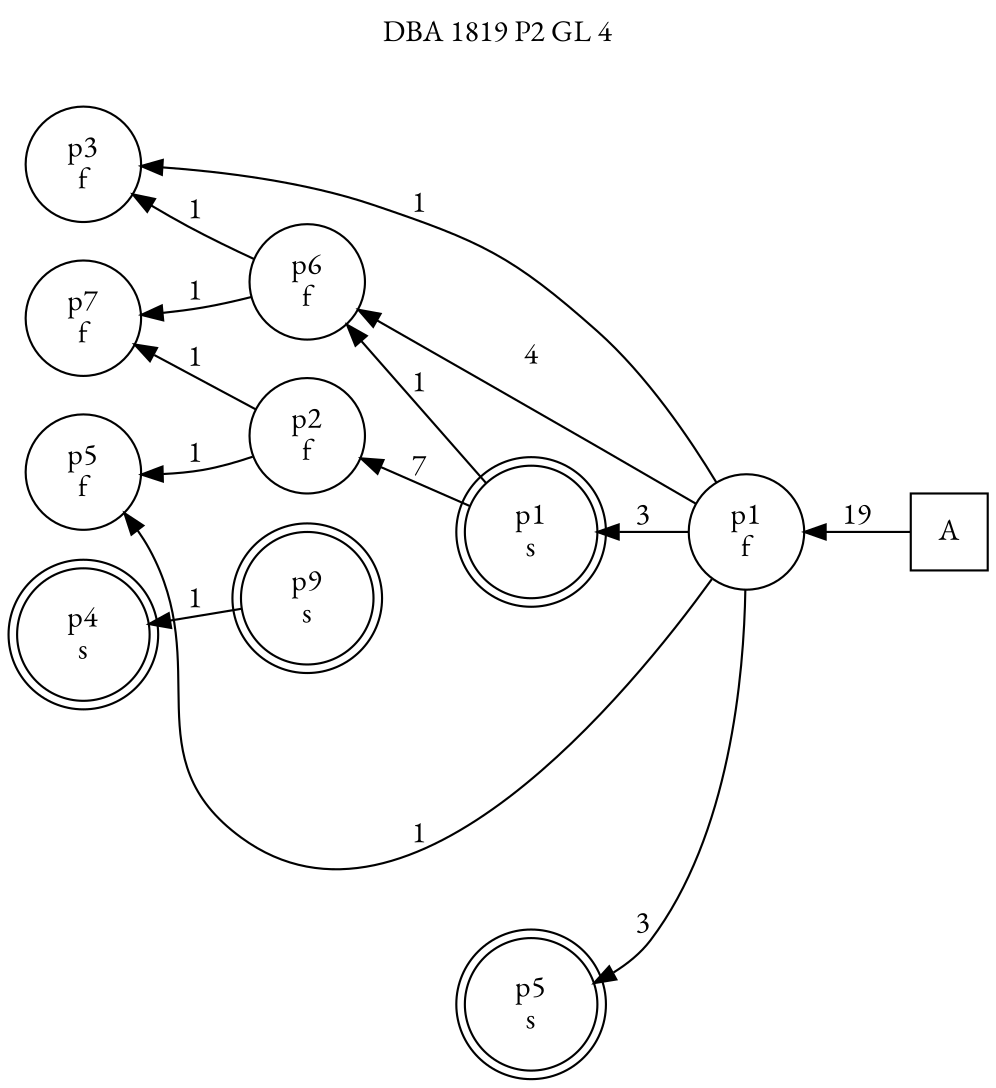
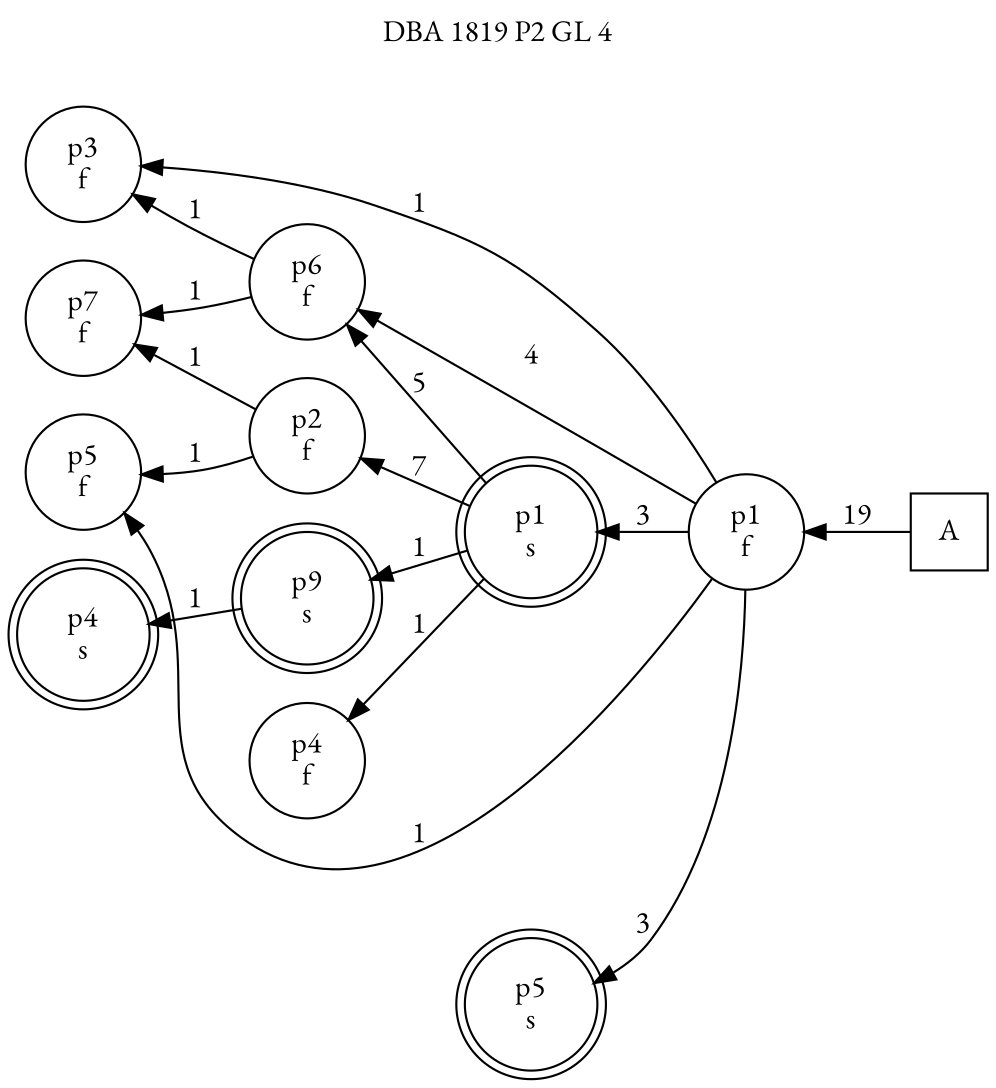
edge "p1 s" -> "p6 f": label "1" -> "5"
edge "p1 s" -> "p9 s": added, label "1"
node "p4 f": added
